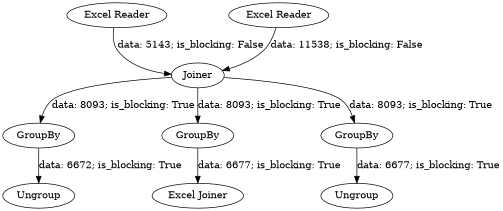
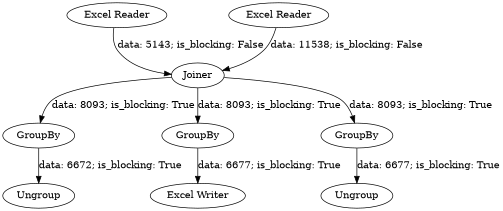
node "Excel Joiner": label "Excel Joiner" -> "Excel Writer"
